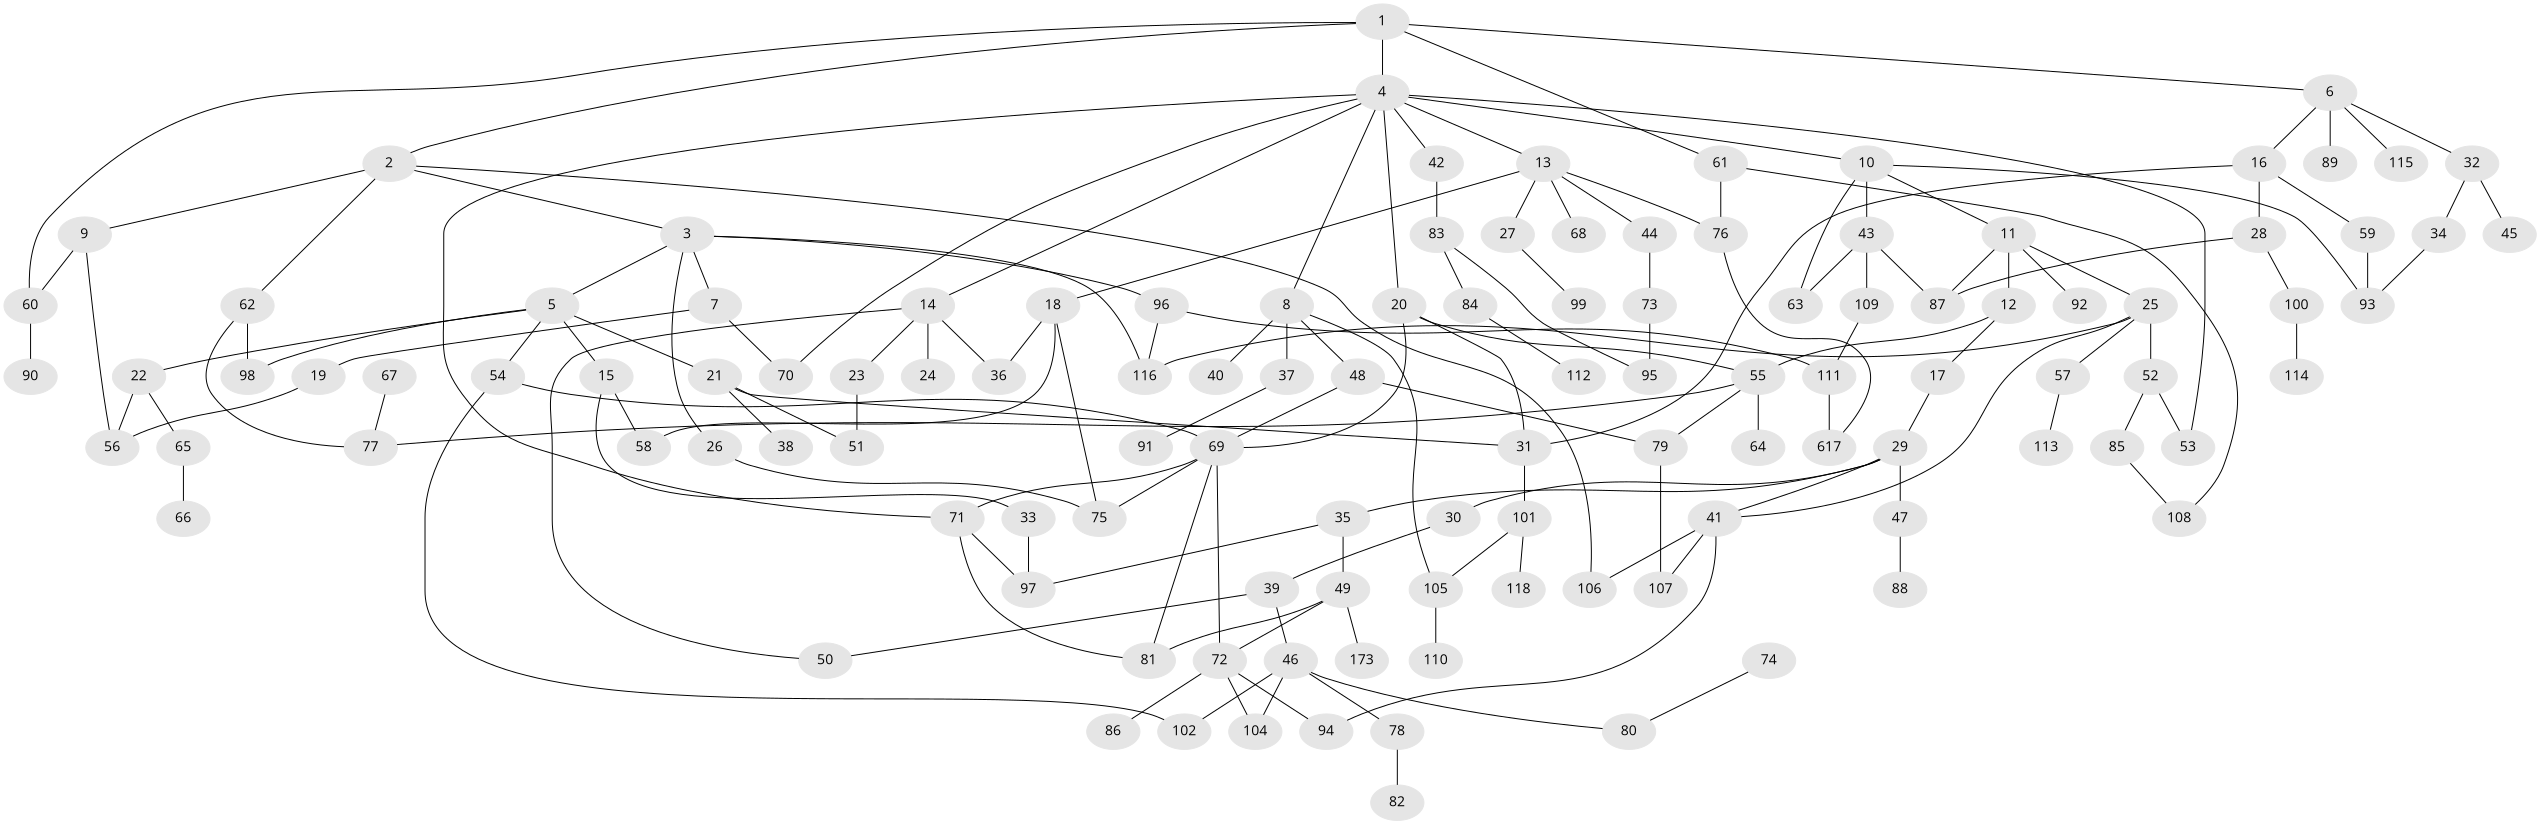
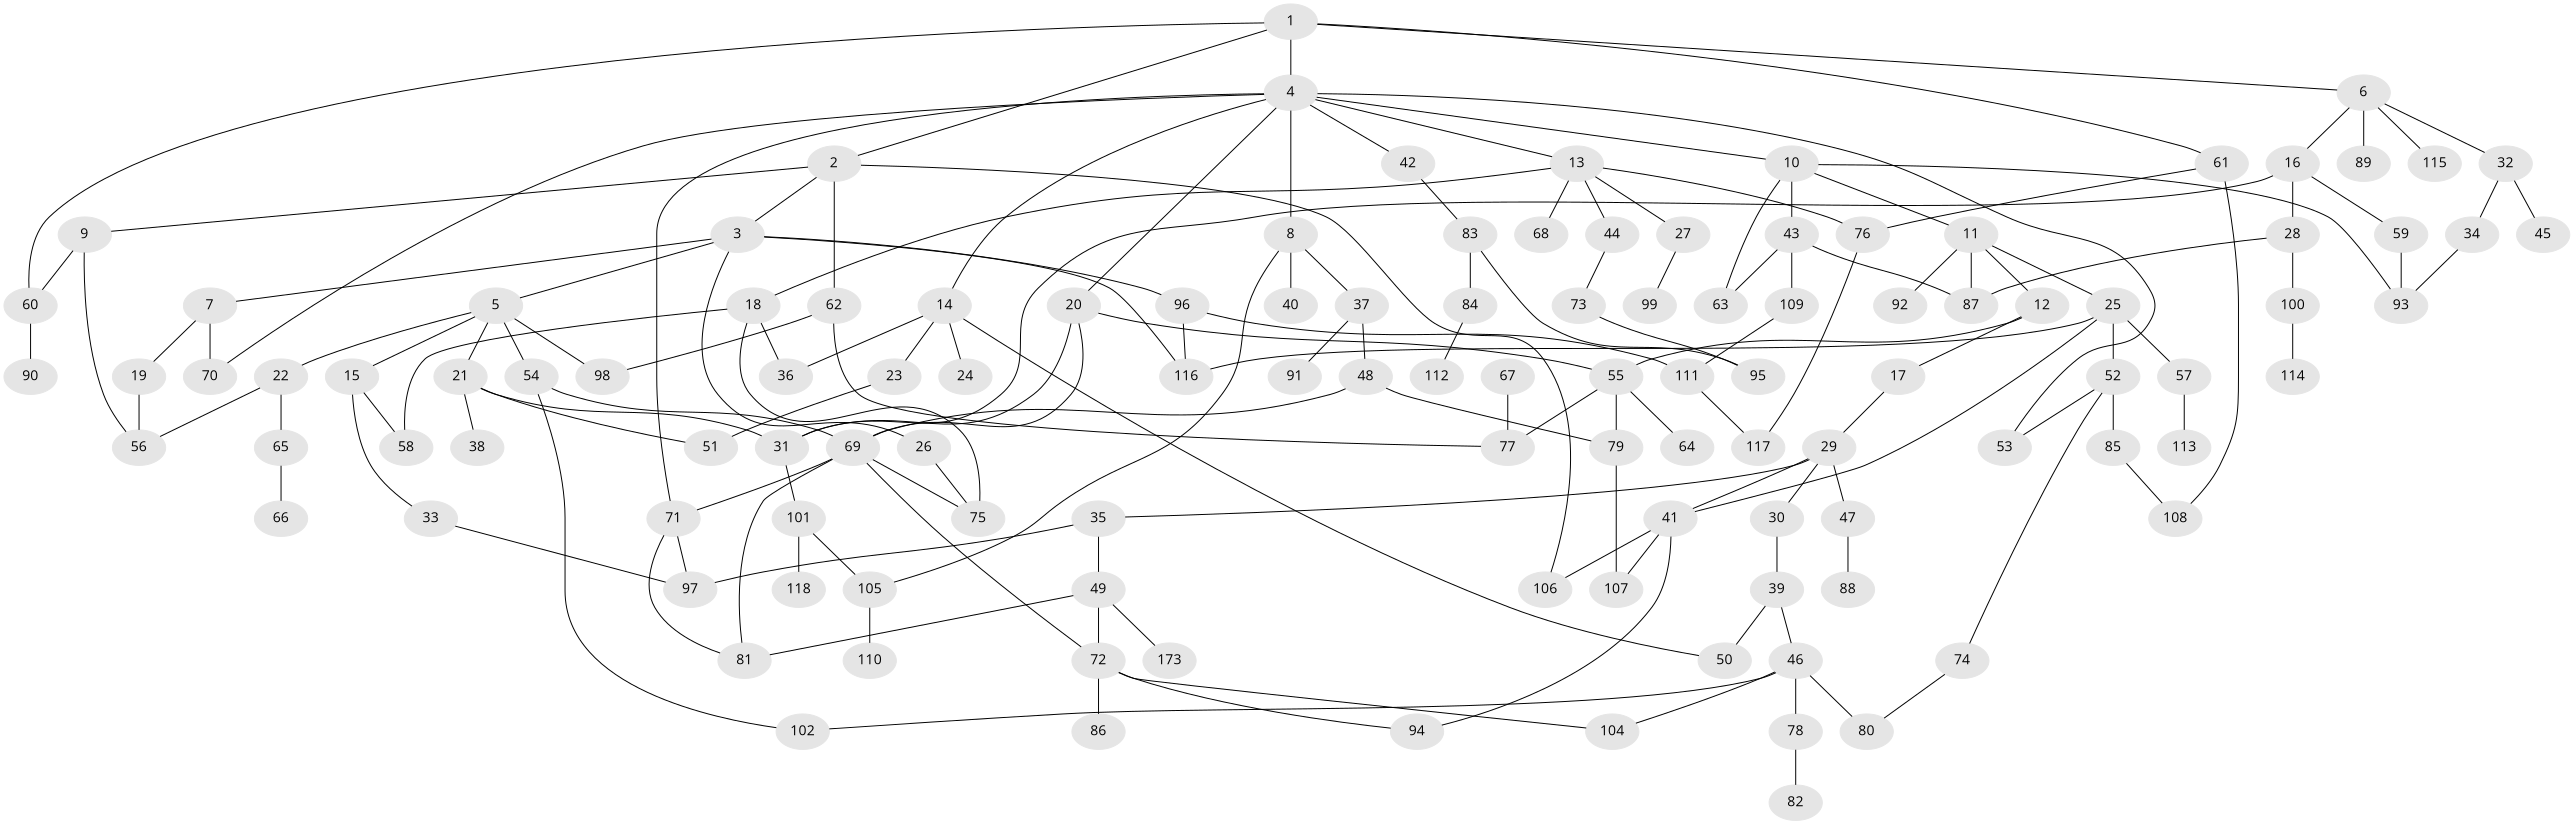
edge "8" -- "48": now "37" -- "48"
node "617": label "617" -> "117"
edge "52" -- "74": added
